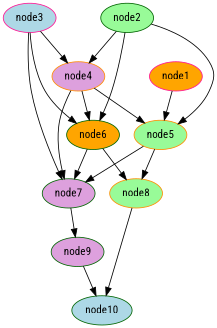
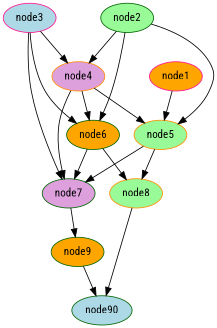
node "node9": fillcolor plum -> orange
node "node10": label "node10" -> "node90"
